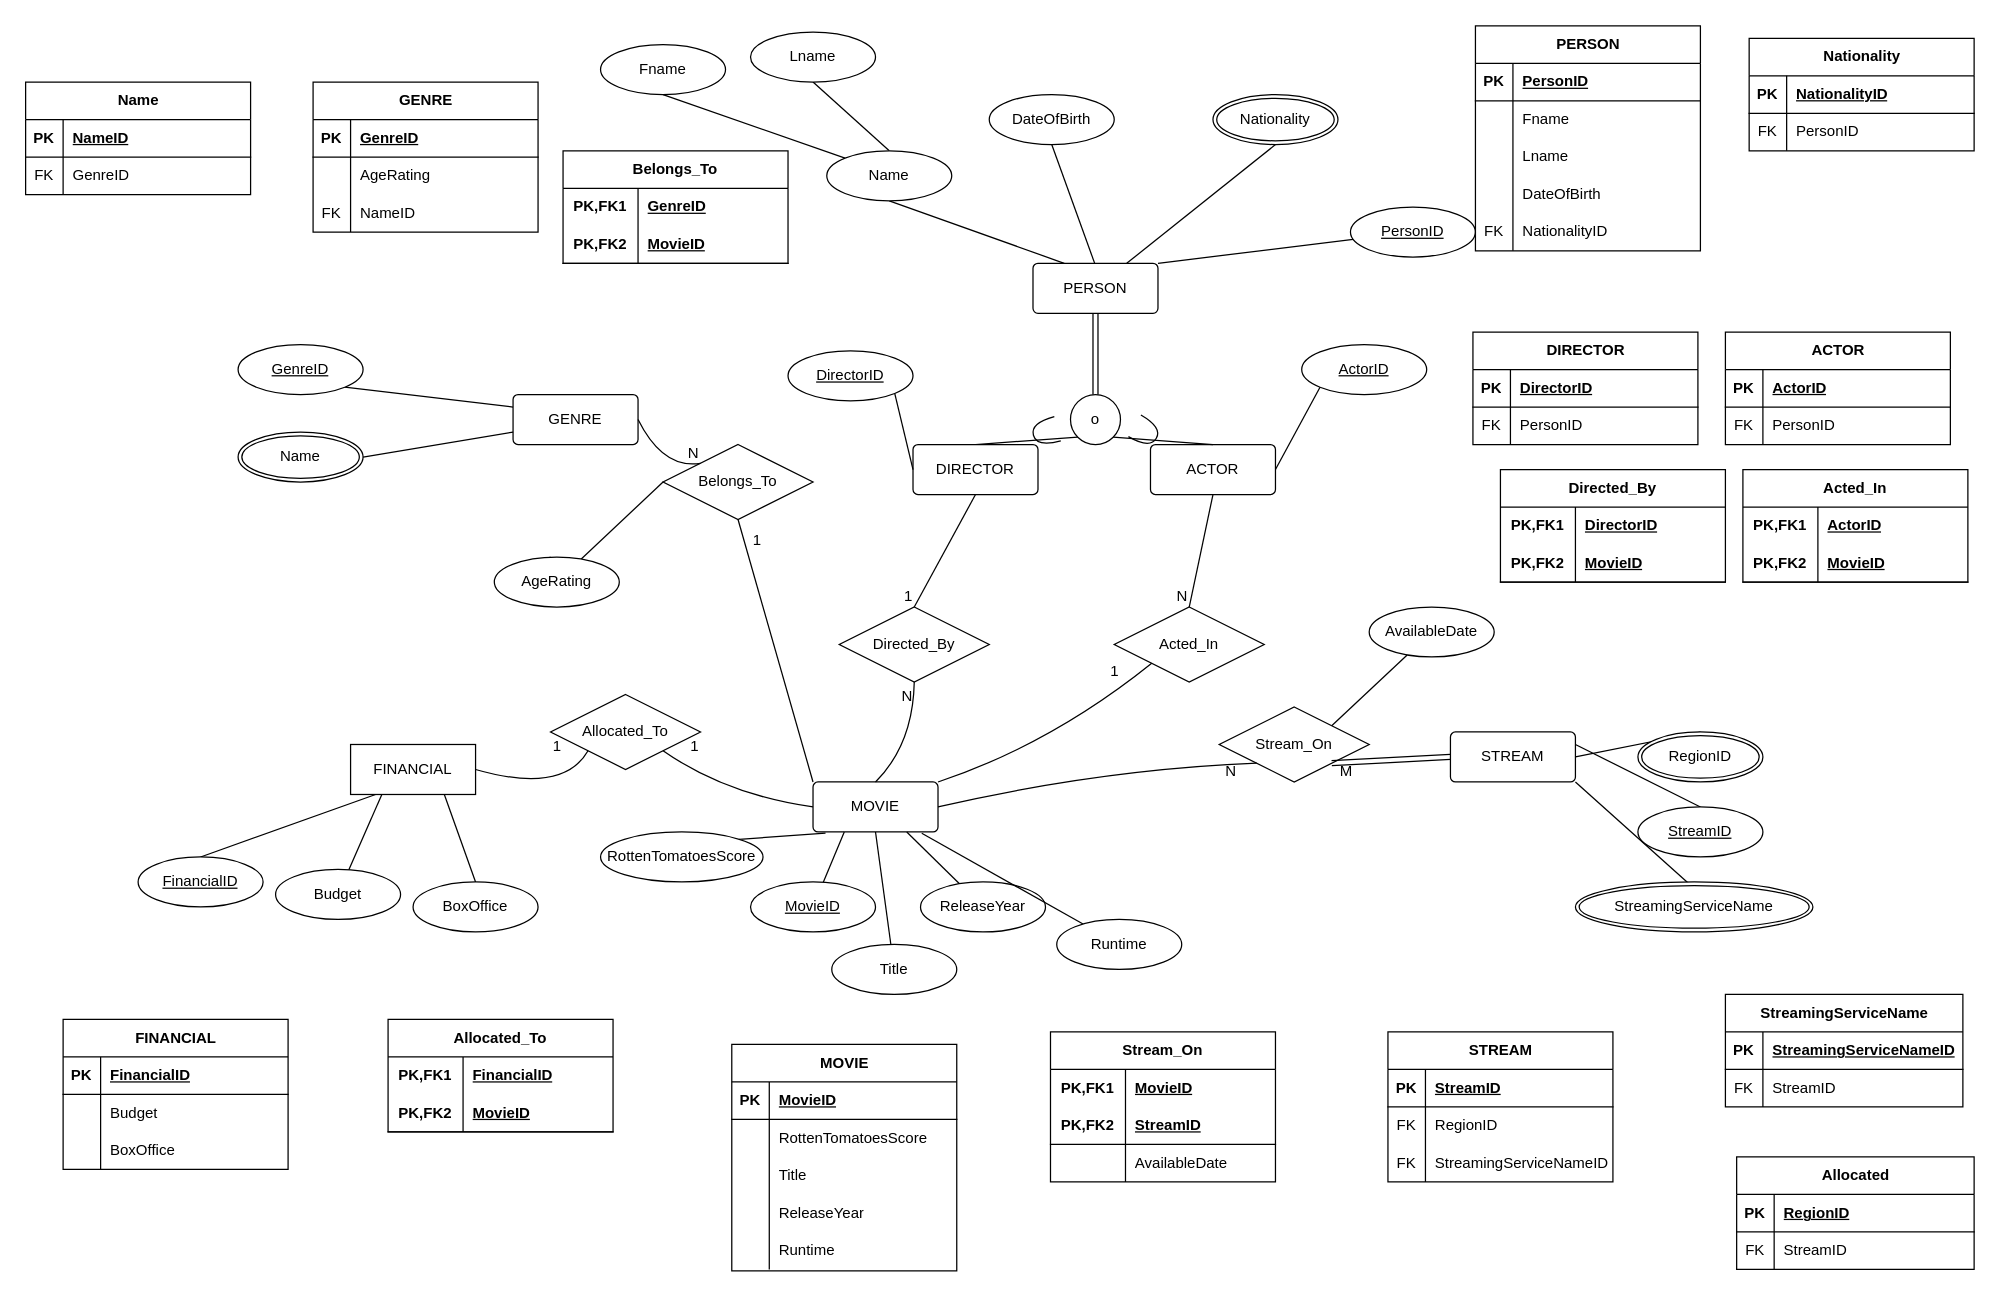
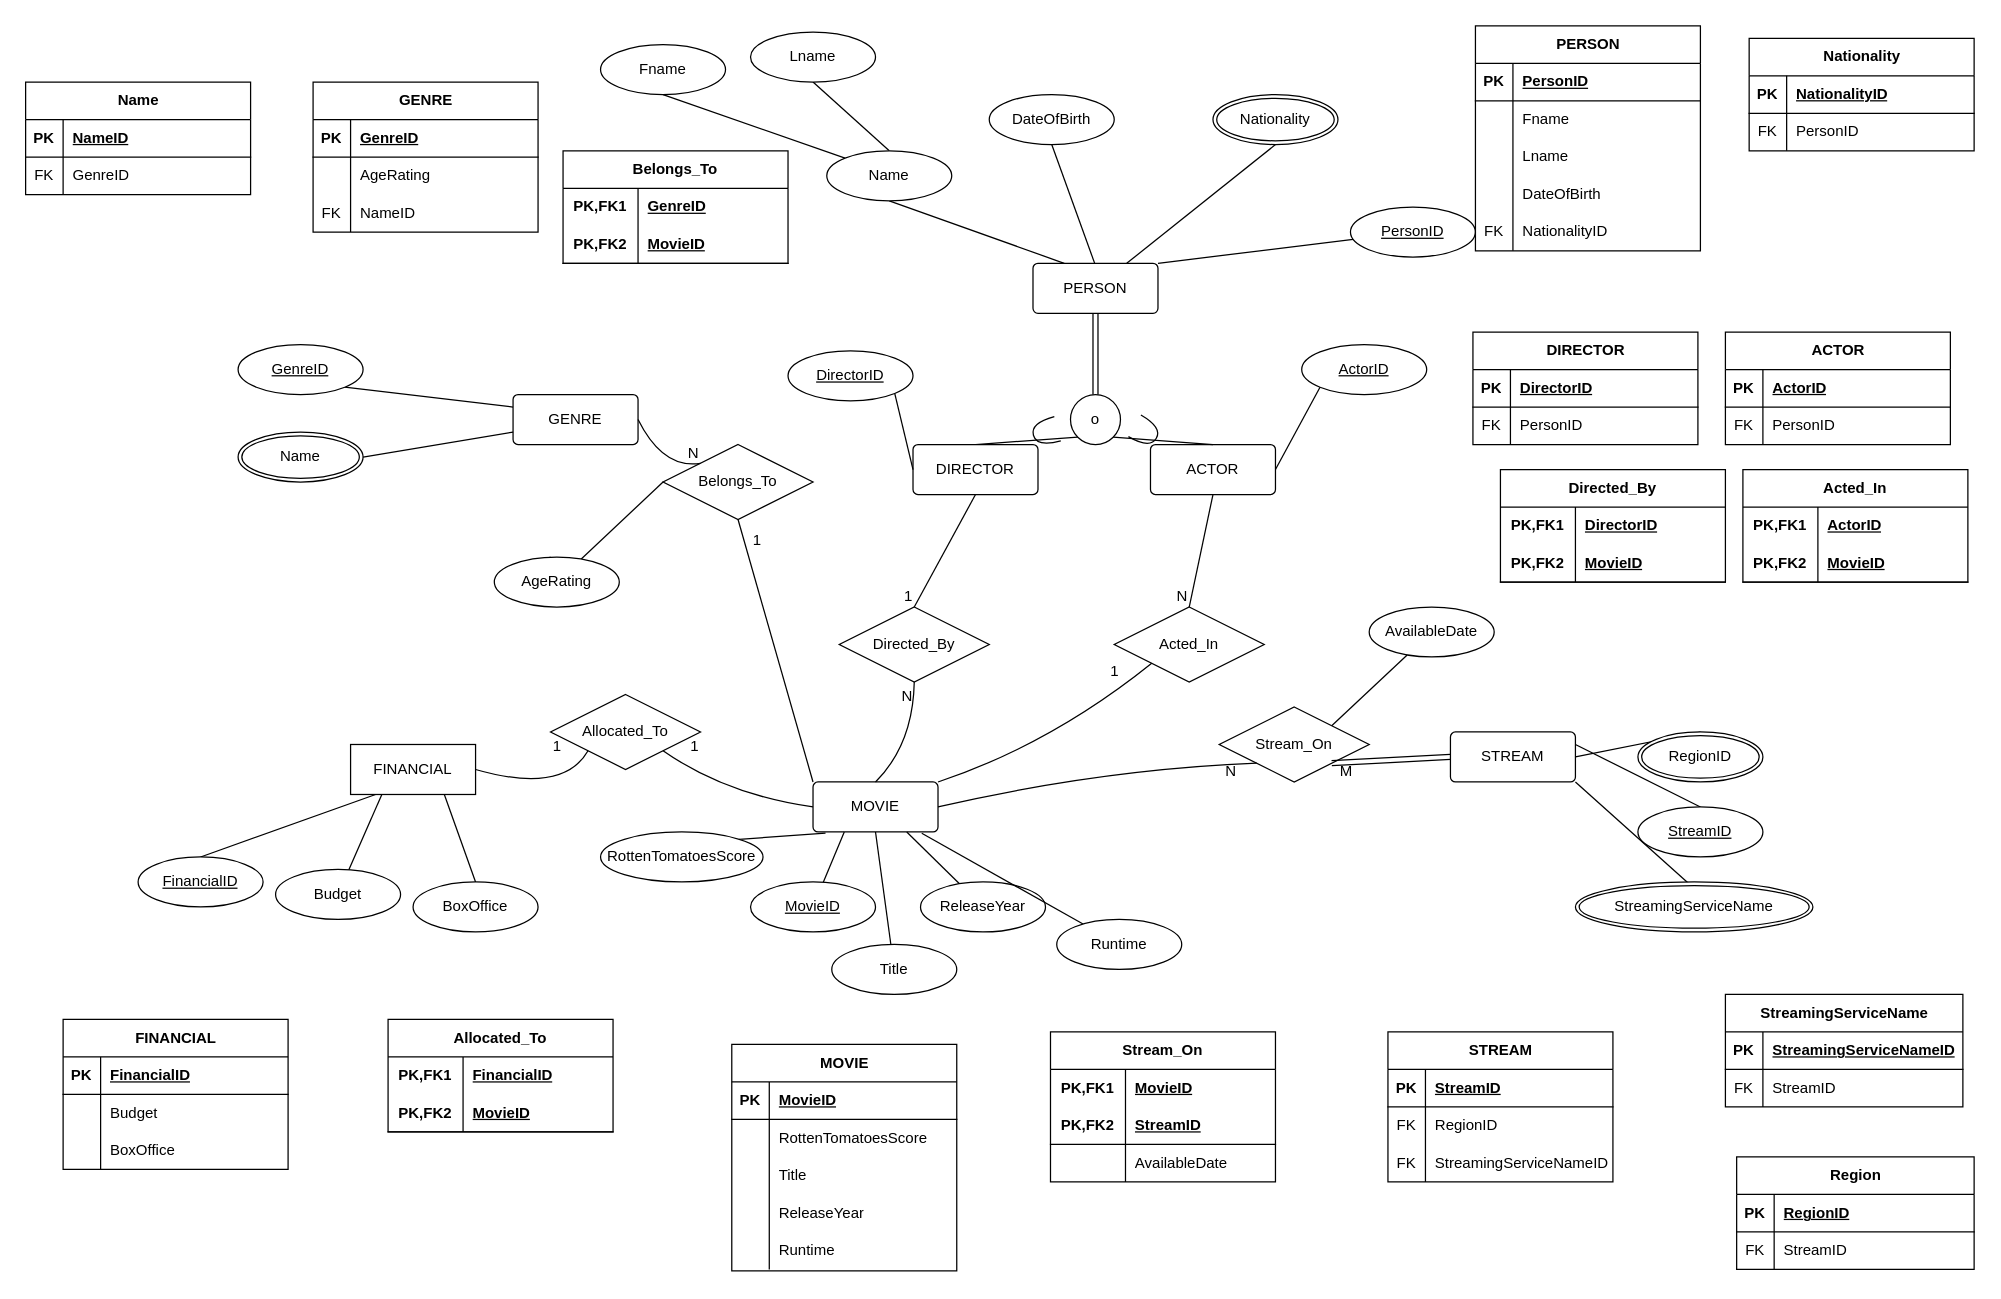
node "Allocated": label "Allocated" -> "Region"
